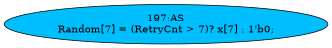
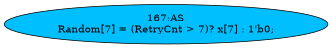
node "197:AS Random[7] = (RetryCnt > 7)? x[7] : 1'b0;": label "197:AS Random[7] = (RetryCnt > 7)? x[7] : 1'b0;" -> "167:AS Random[7] = (RetryCnt > 7)? x[7] : 1'b0;"
